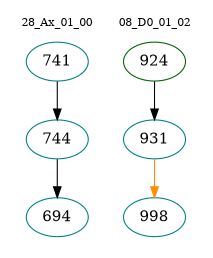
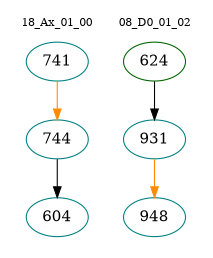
cluster "28_Ax_01_00": label "28_Ax_01_00" -> "18_Ax_01_00"
node "924": label "924" -> "624"
edge "741" -> "744": color black -> darkorange
node "694": label "694" -> "604"
node "998": label "998" -> "948"
